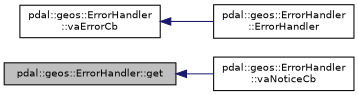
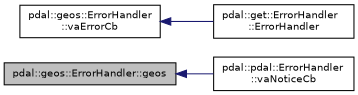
node "pdal::geos::ErrorHandler ::ErrorHandler": label "pdal::geos::ErrorHandler ::ErrorHandler" -> "pdal::get::ErrorHandler ::ErrorHandler"
node "pdal::geos::ErrorHandler::get": label "pdal::geos::ErrorHandler::get" -> "pdal::geos::ErrorHandler::geos"
node "pdal::geos::ErrorHandler ::vaNoticeCb": label "pdal::geos::ErrorHandler ::vaNoticeCb" -> "pdal::pdal::ErrorHandler ::vaNoticeCb"
